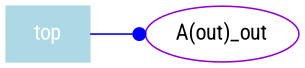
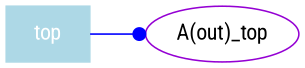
node "A(out)_out": label "A(out)_out" -> "A(out)_top"
